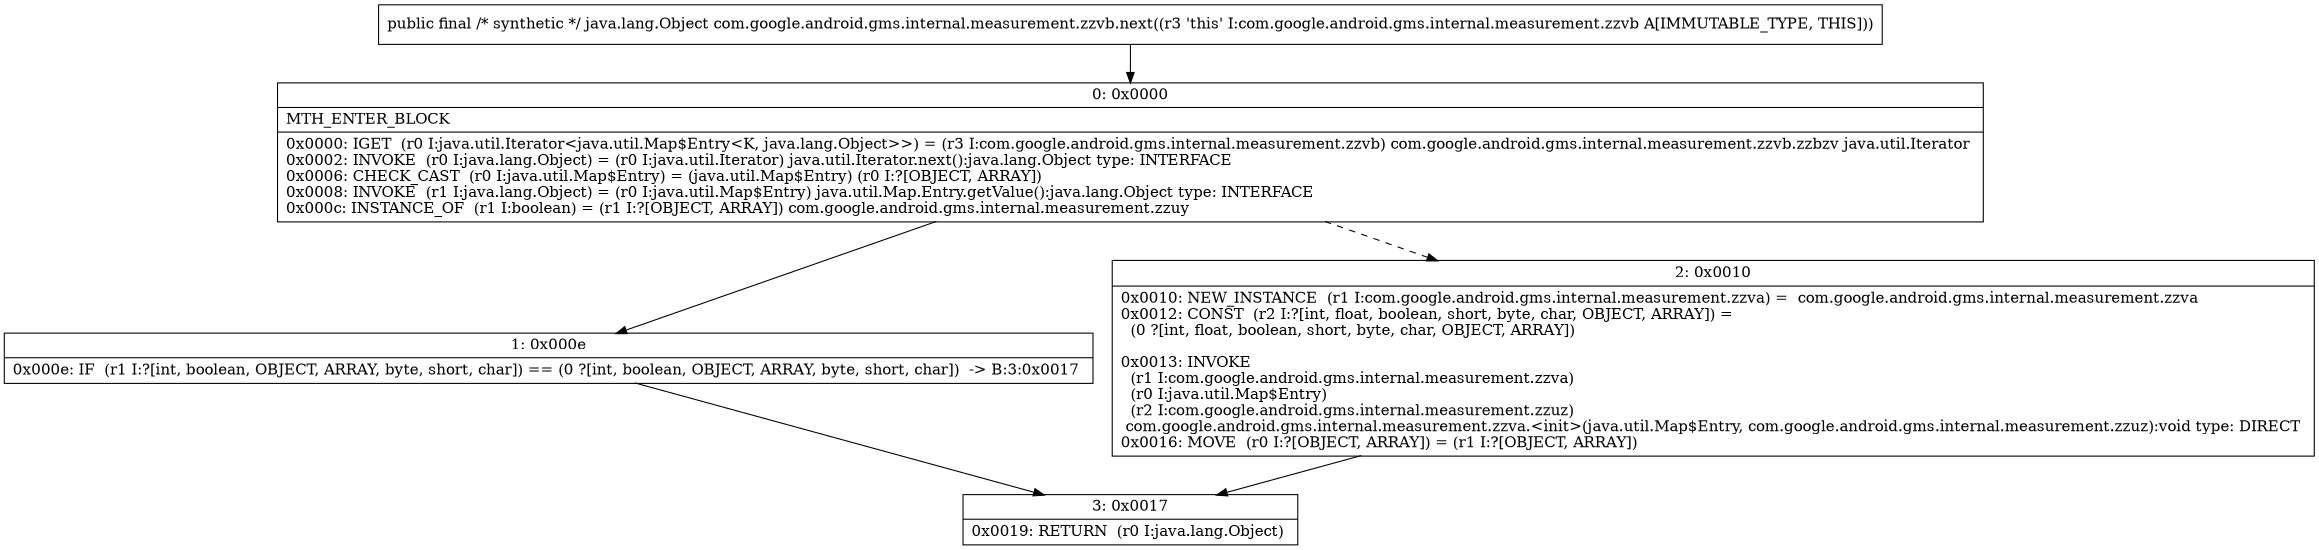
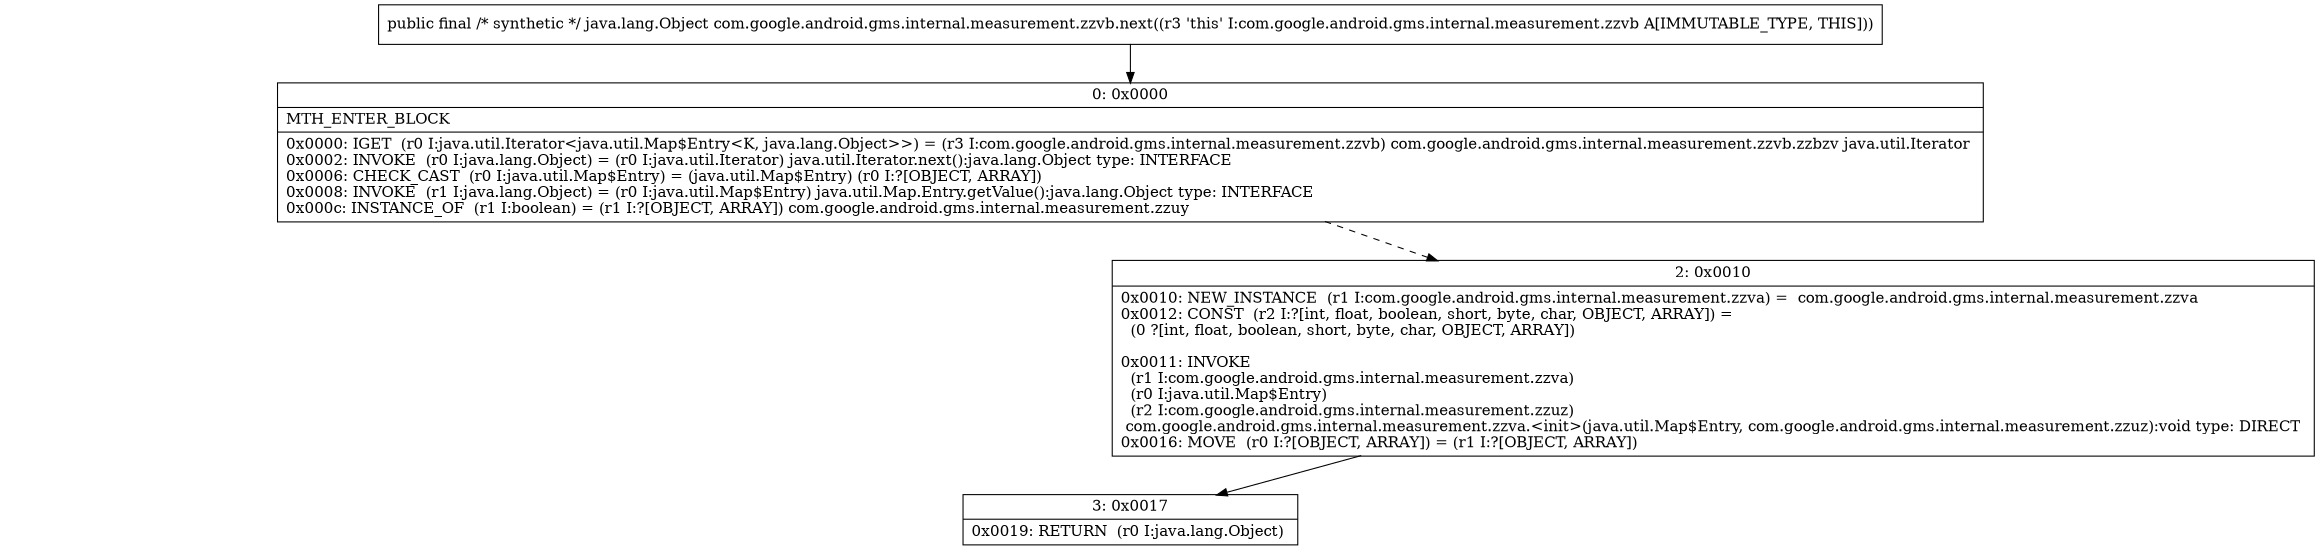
node "1: 0x000e": removed
node "2: 0x0010": text "0x0013: INVOKE" -> "0x0011: INVOKE"
